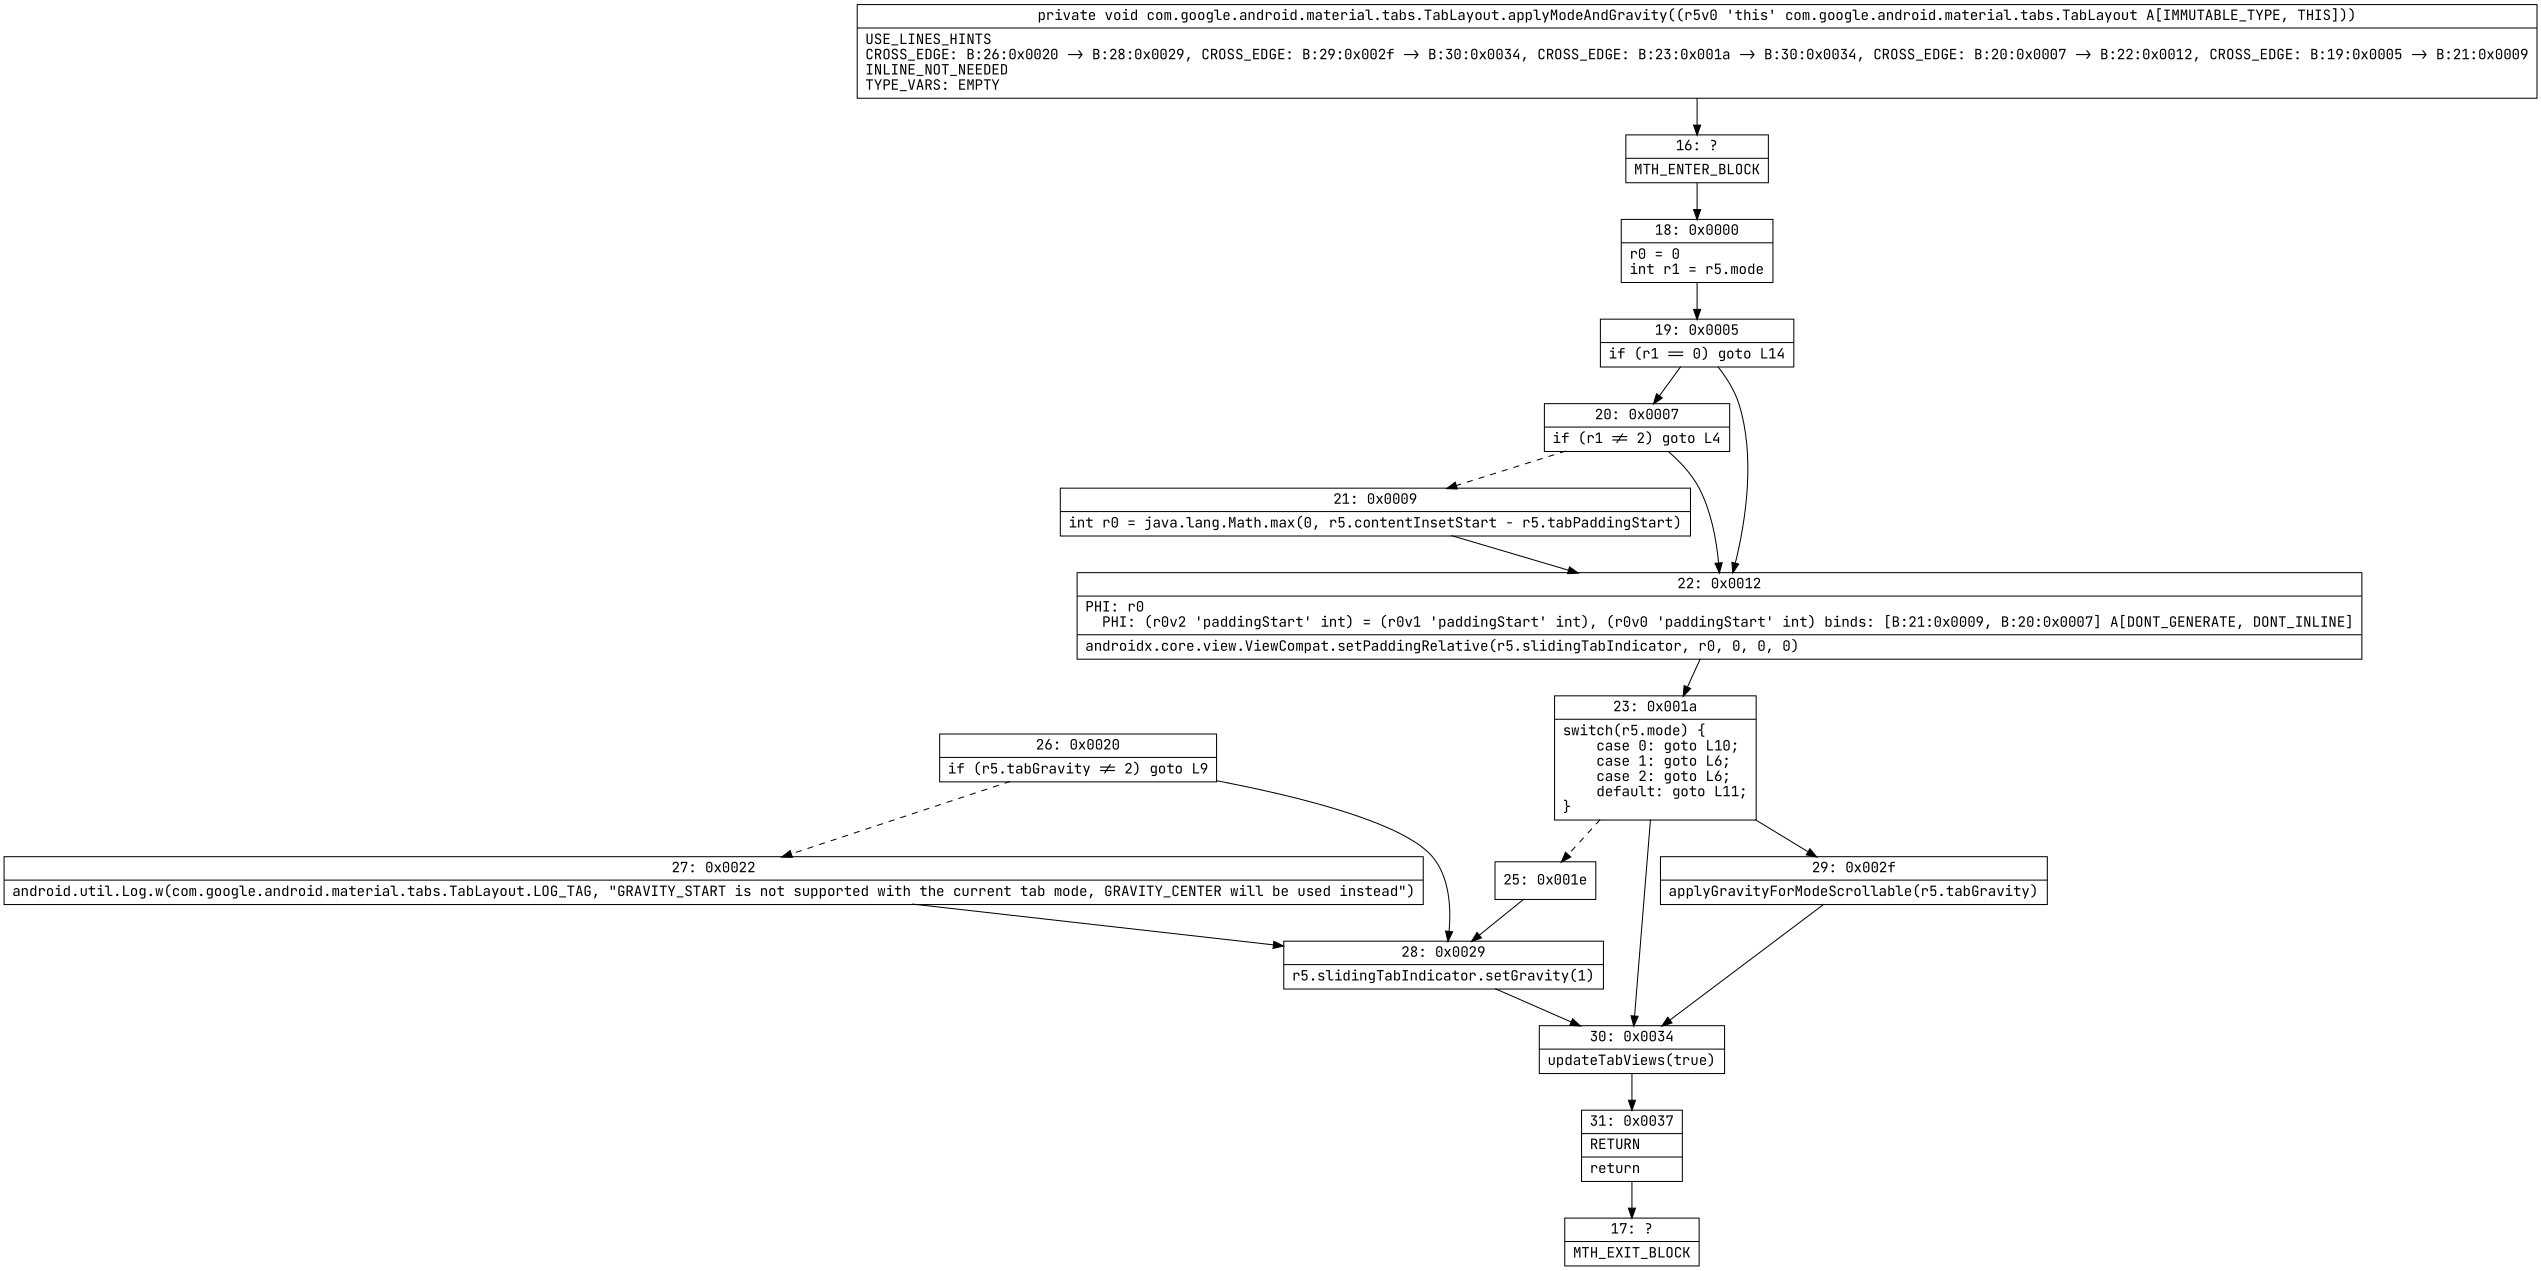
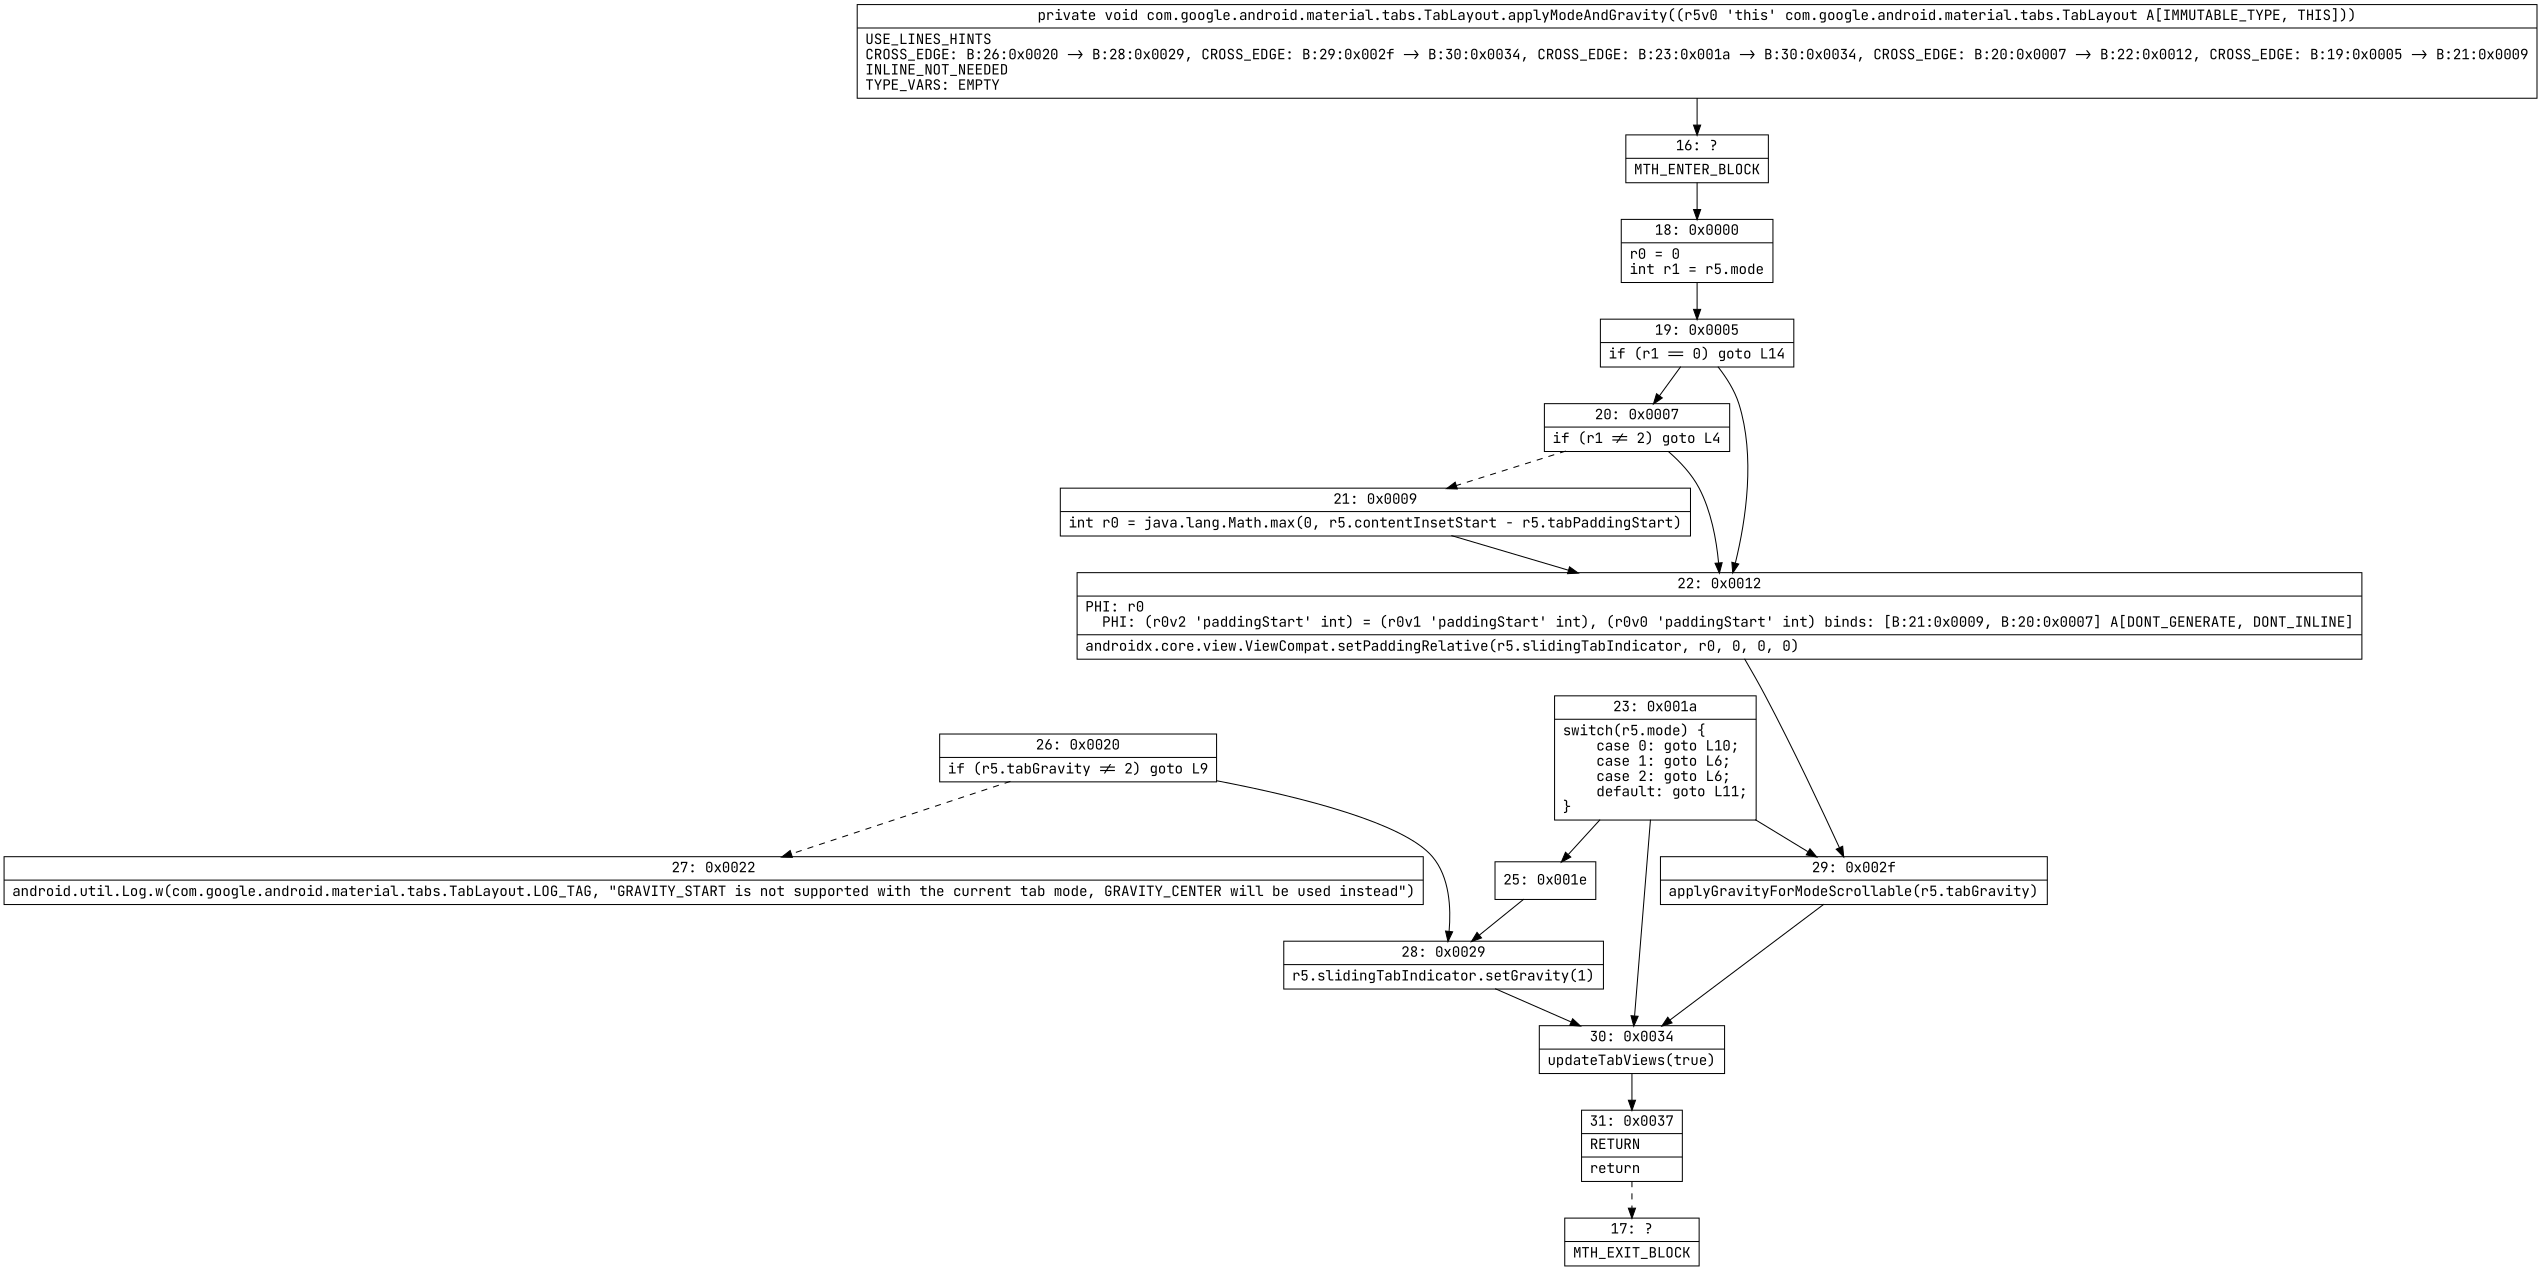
edge "22: 0x0012" -> "23: 0x001a": now "22: 0x0012" -> "29: 0x002f"
edge "23: 0x001a" -> "25: 0x001e": style dashed -> solid
edge "27: 0x0022" -> "28: 0x0029": removed
edge "31: 0x0037" -> "17: ?": style solid -> dashed
